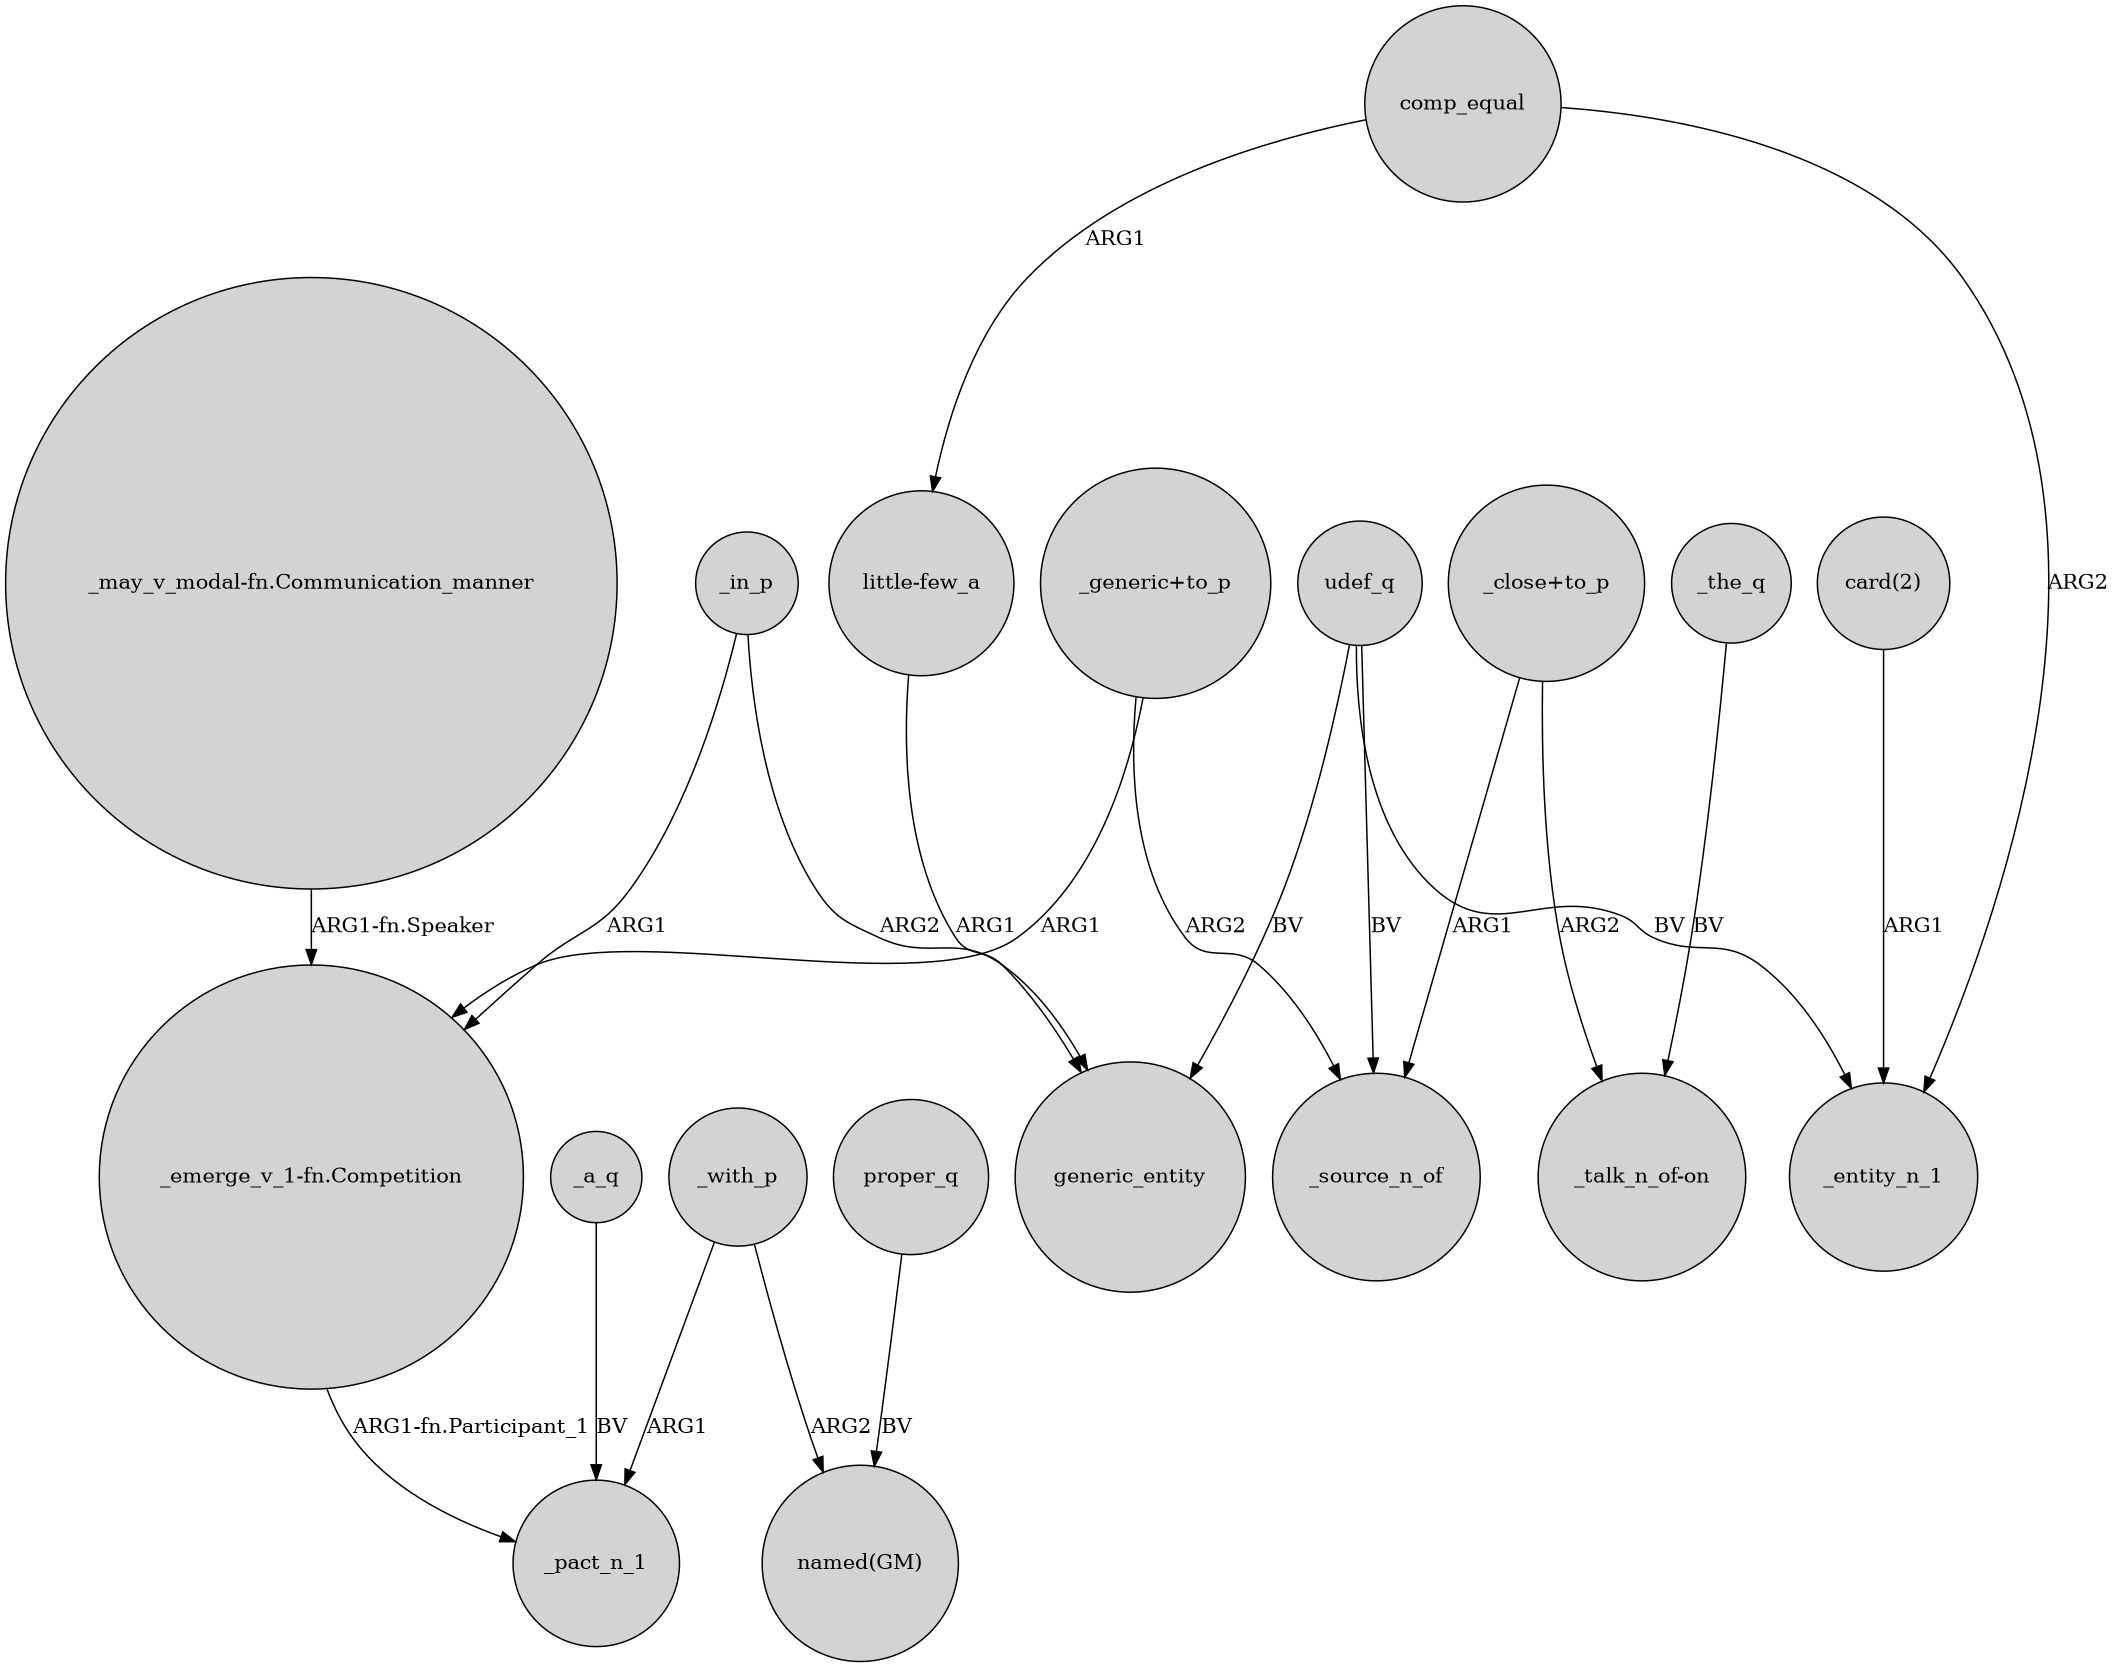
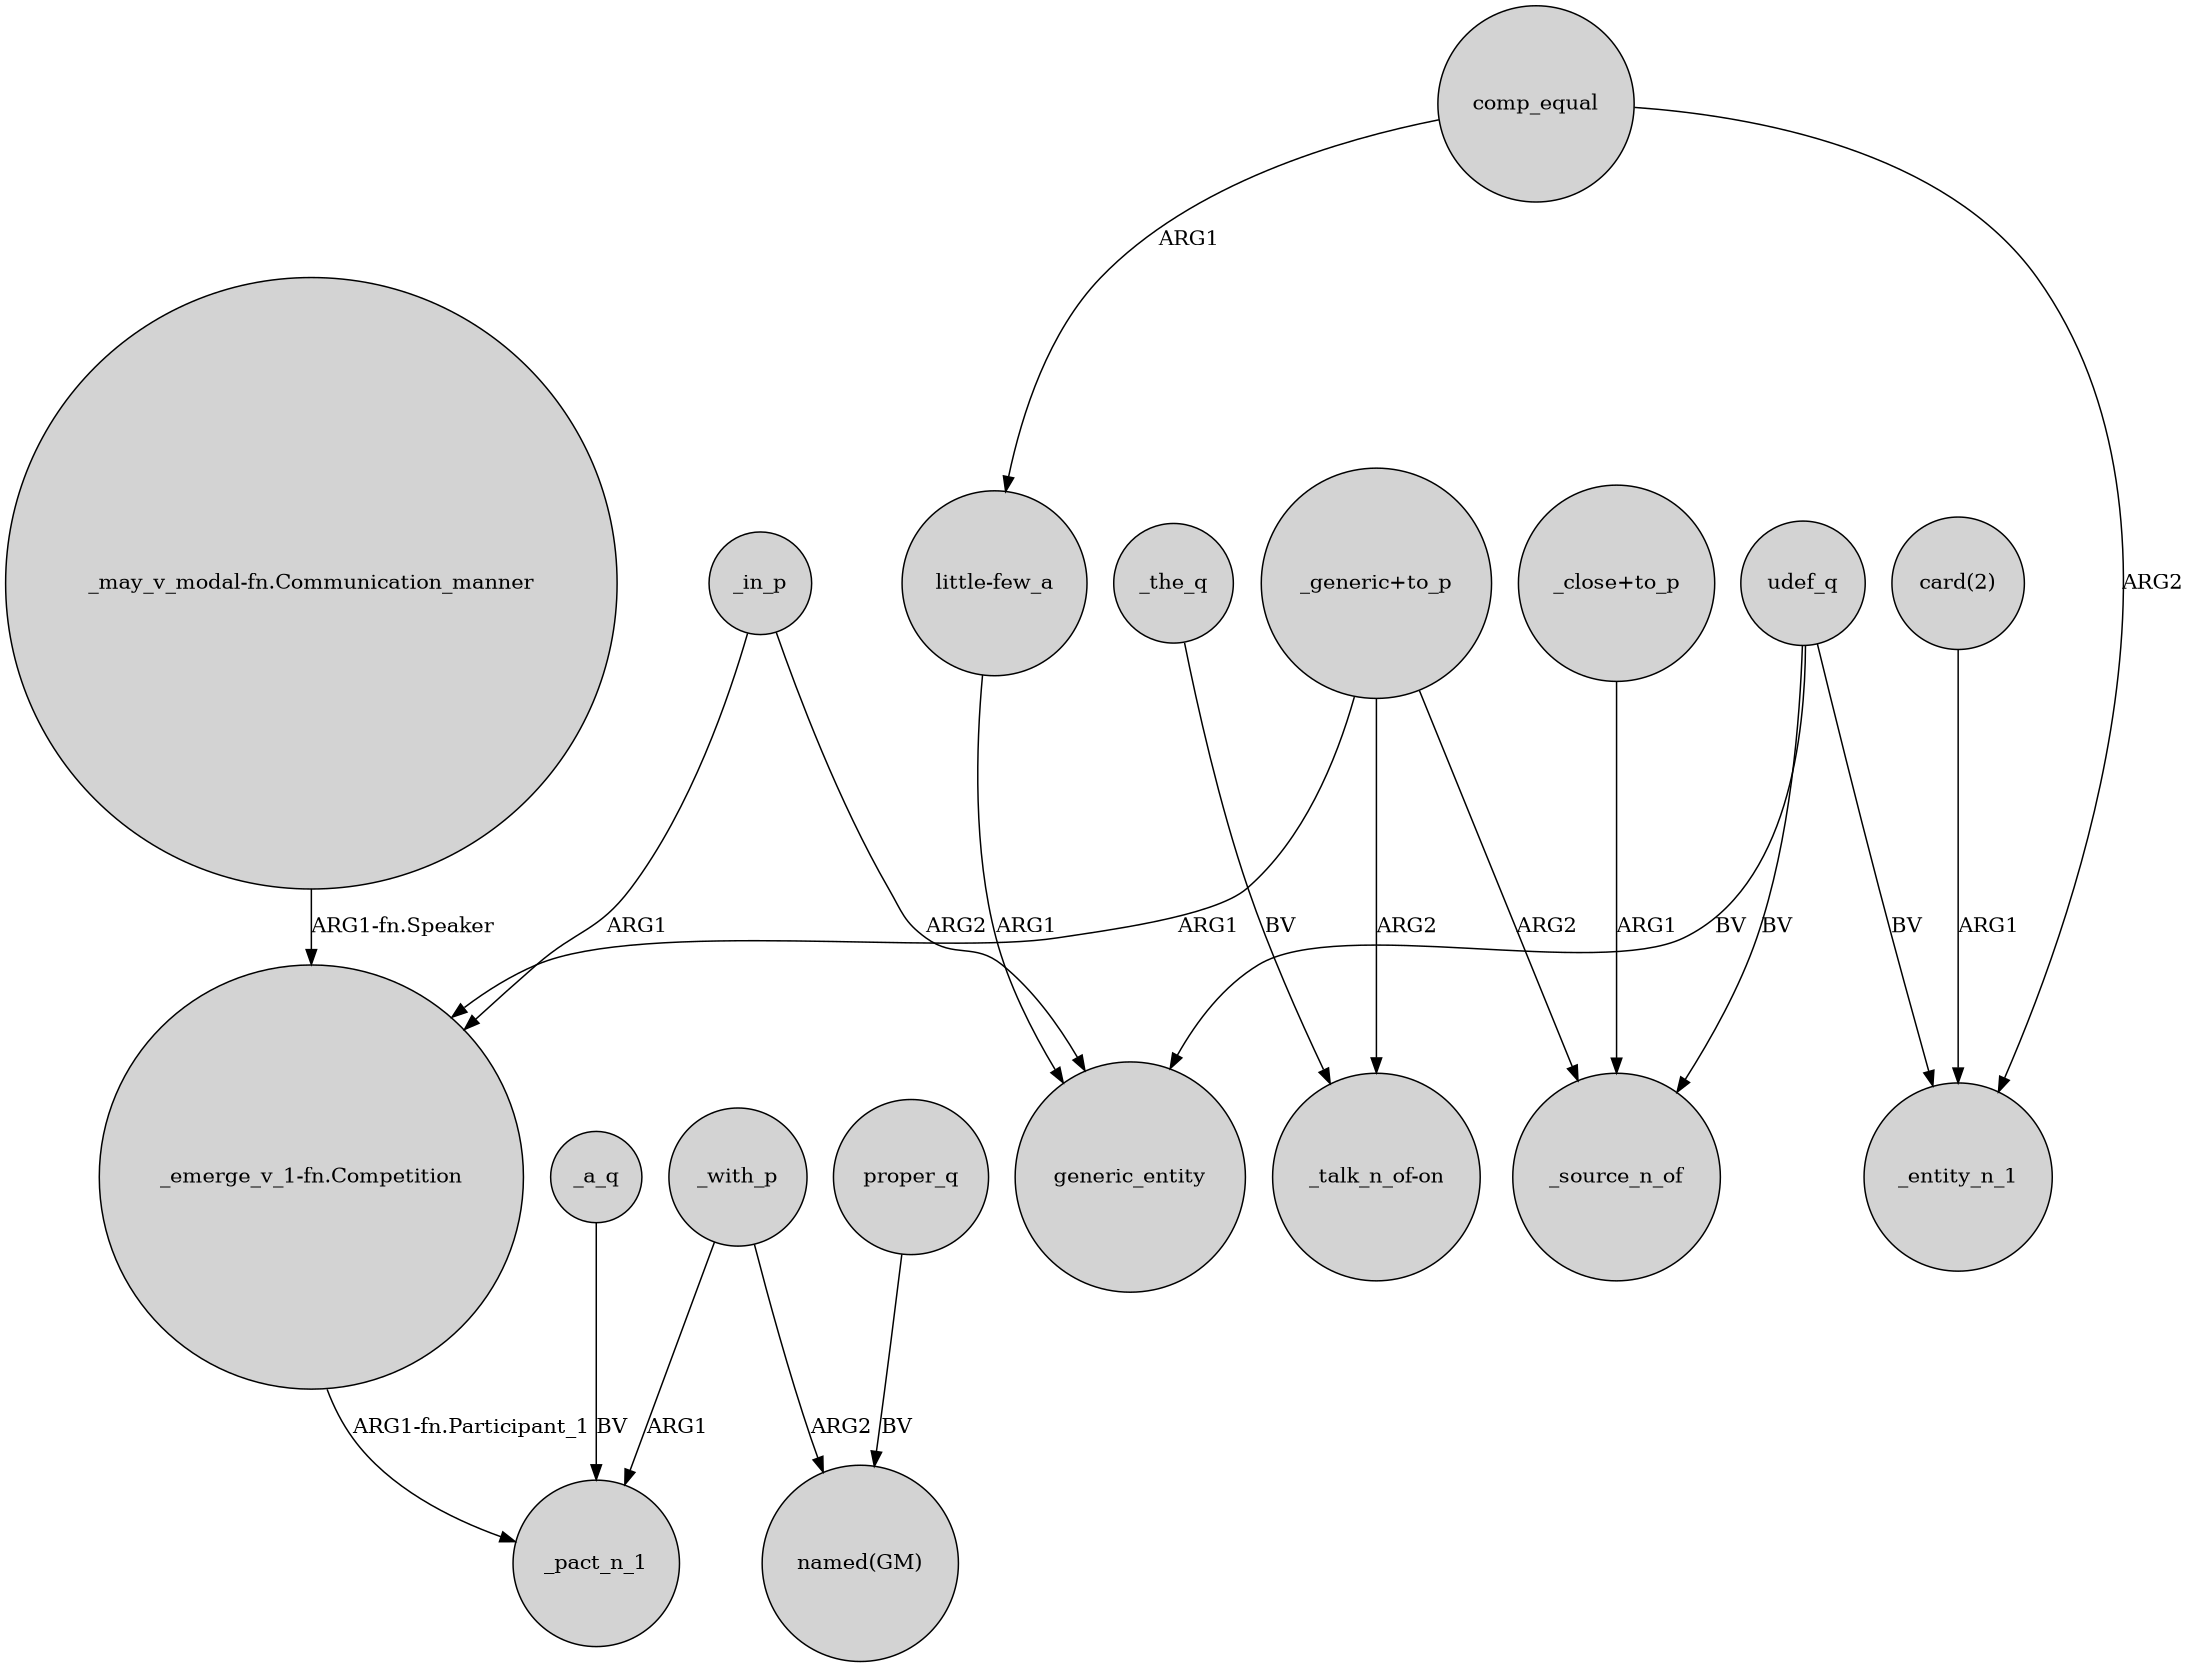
edge "_close+to_p" -> "_talk_n_of-on": now "_generic+to_p" -> "_talk_n_of-on"
